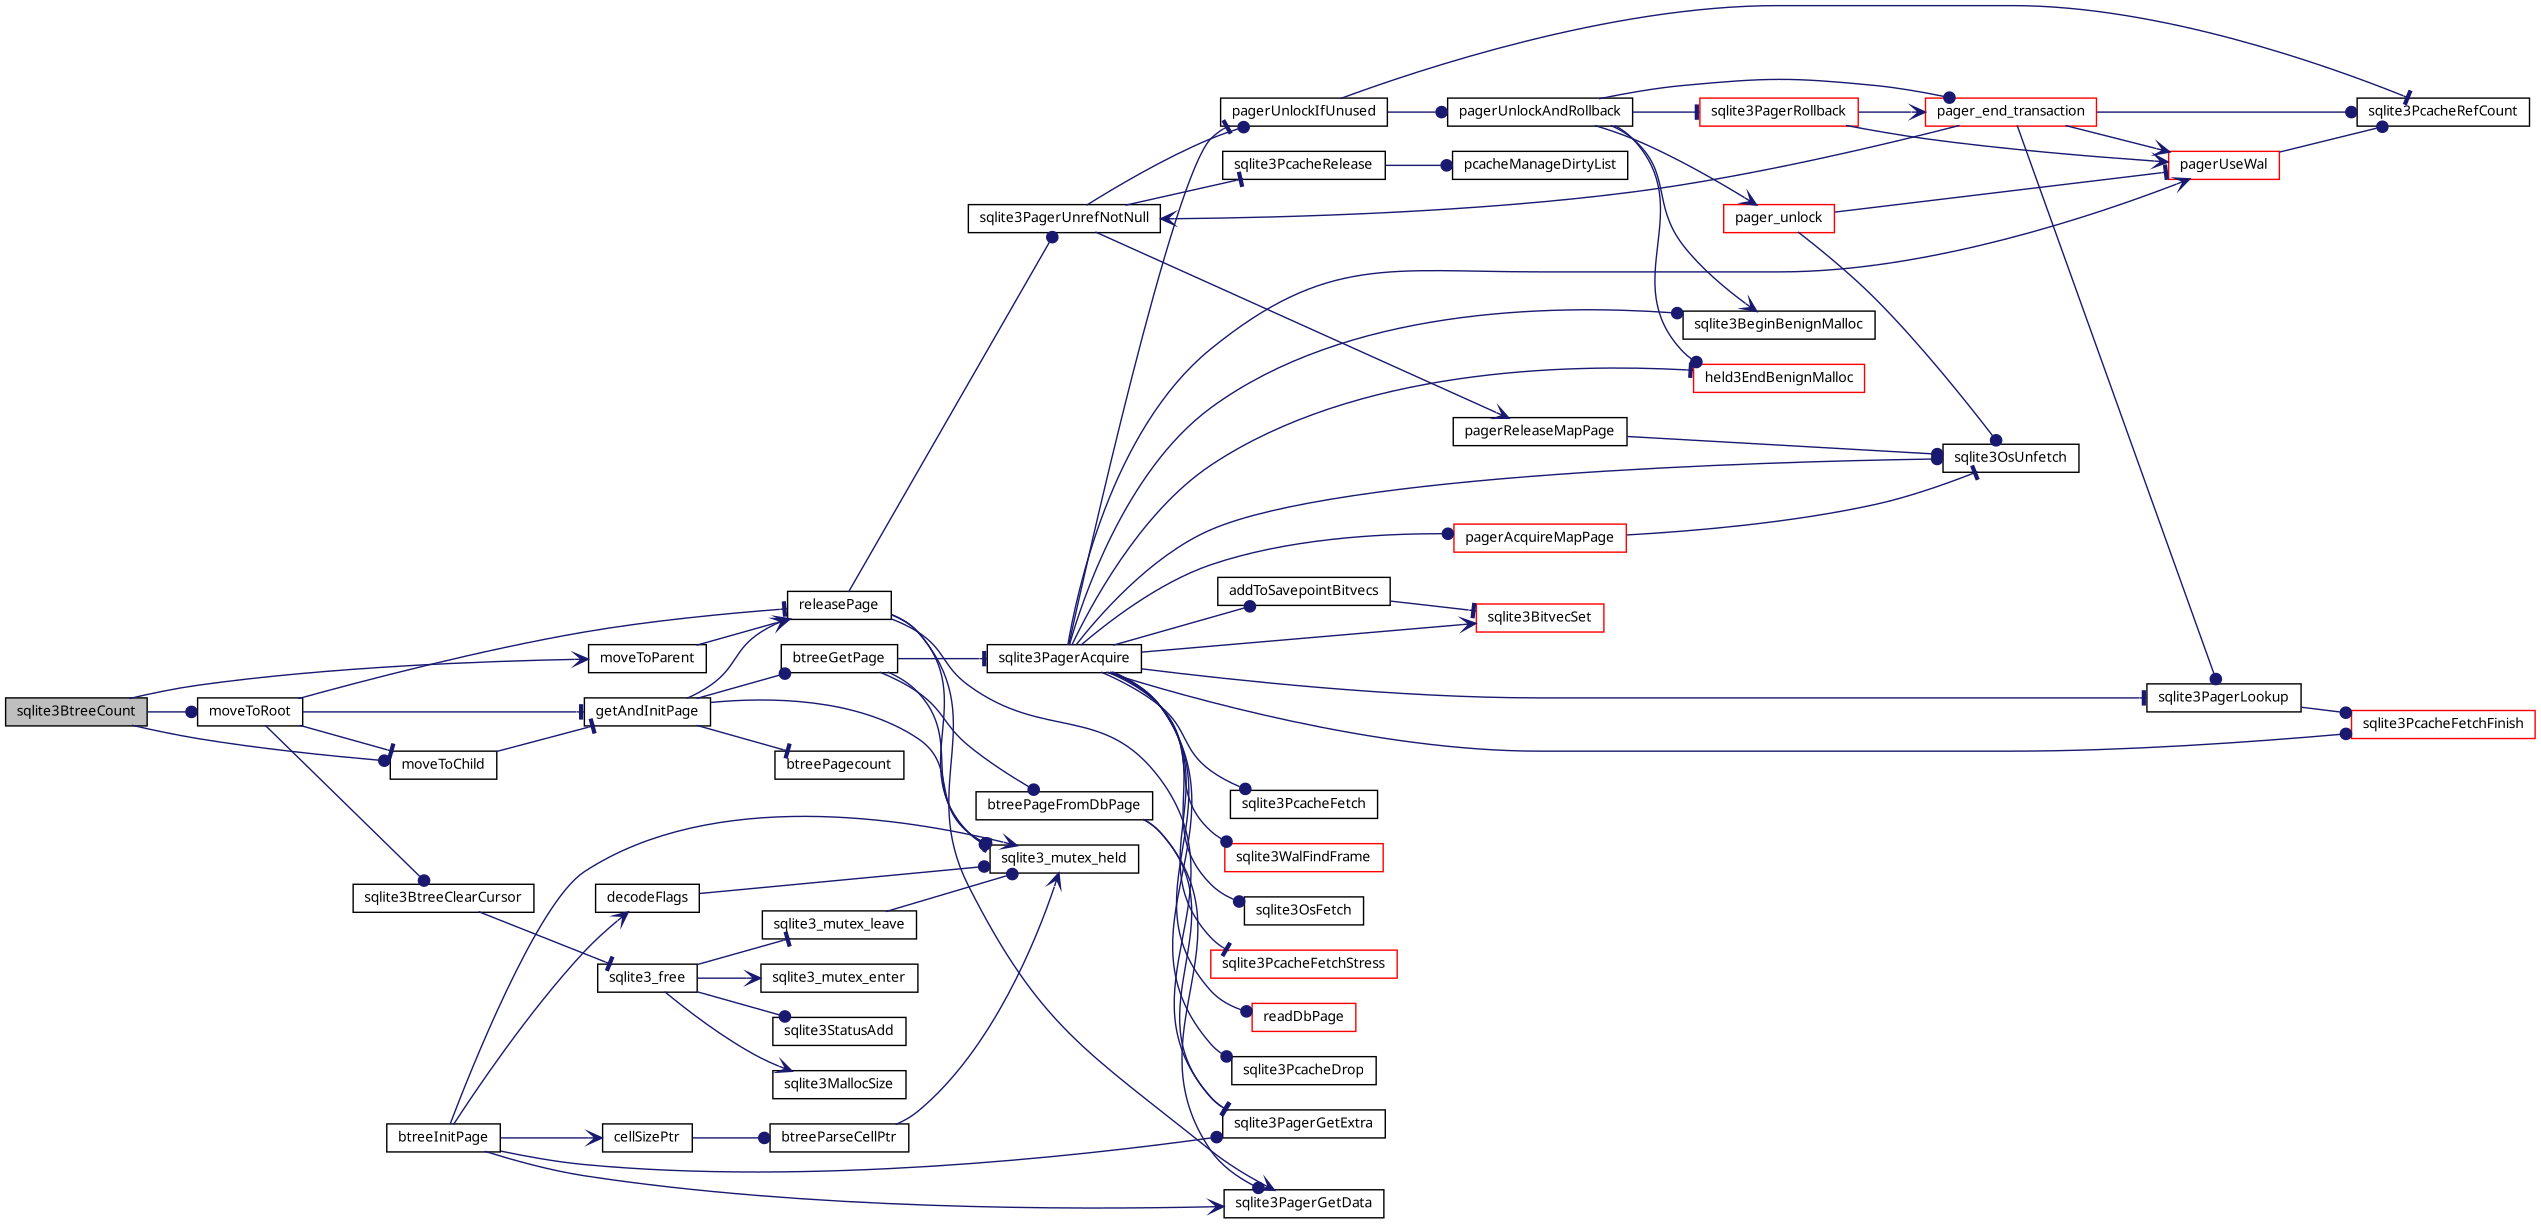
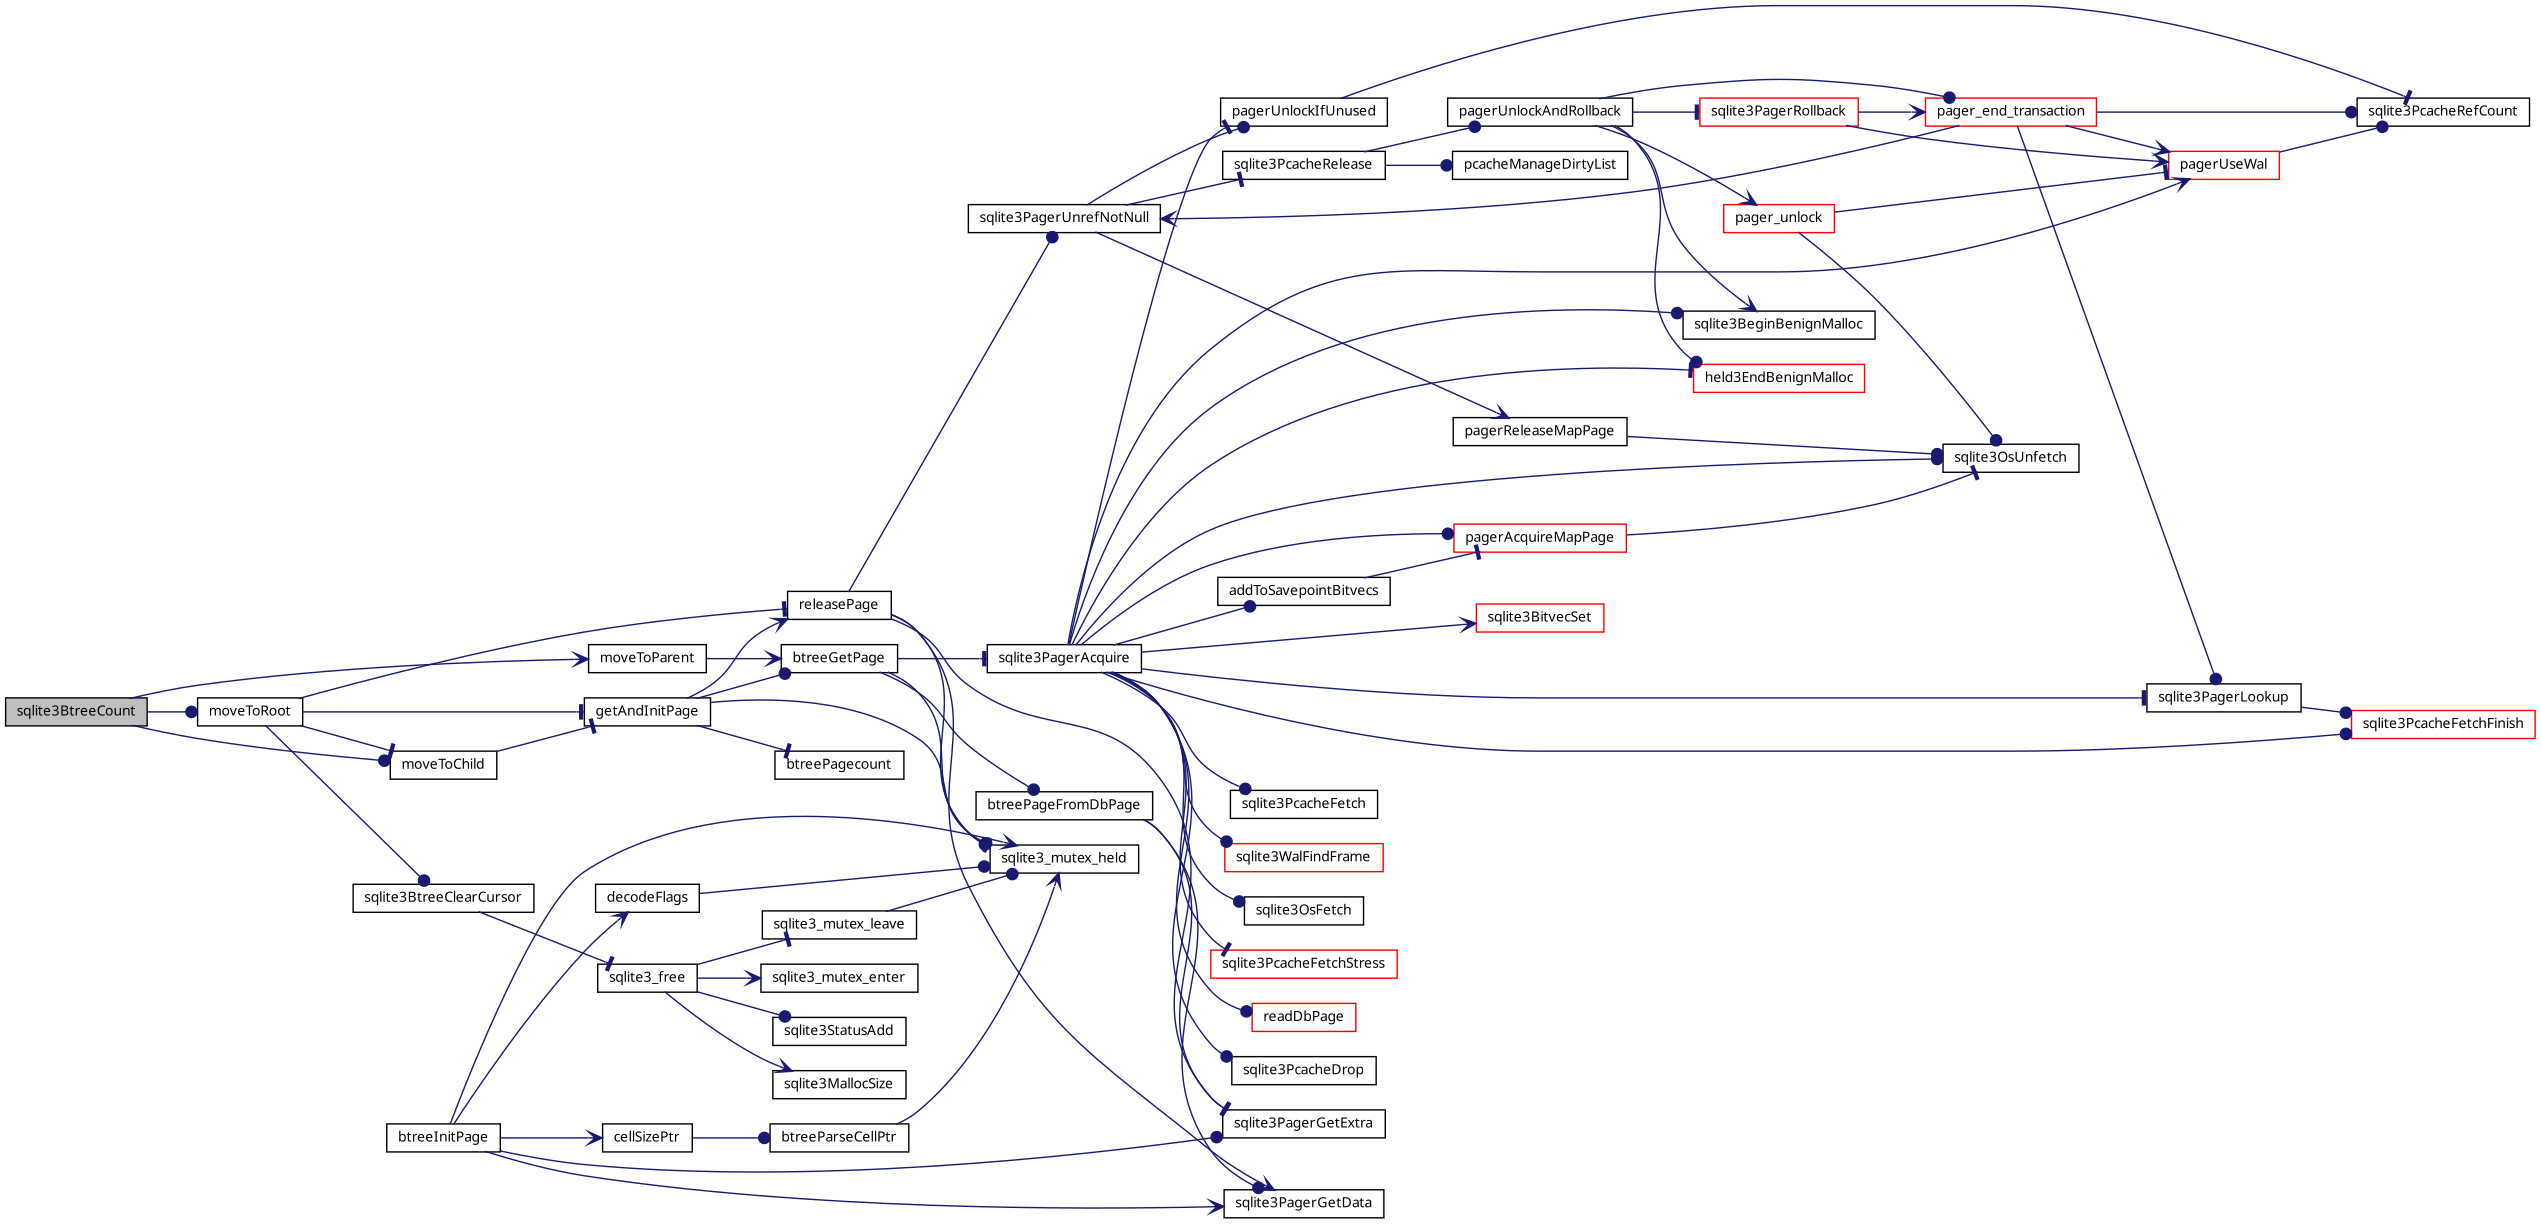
edge "pagerUnlockIfUnused" -> "pagerUnlockAndRollback": now "sqlite3PcacheRelease" -> "pagerUnlockAndRollback"
edge "addToSavepointBitvecs" -> "sqlite3BitvecSet": now "addToSavepointBitvecs" -> "pagerAcquireMapPage"
edge "moveToParent" -> "releasePage": now "moveToParent" -> "btreeGetPage"
